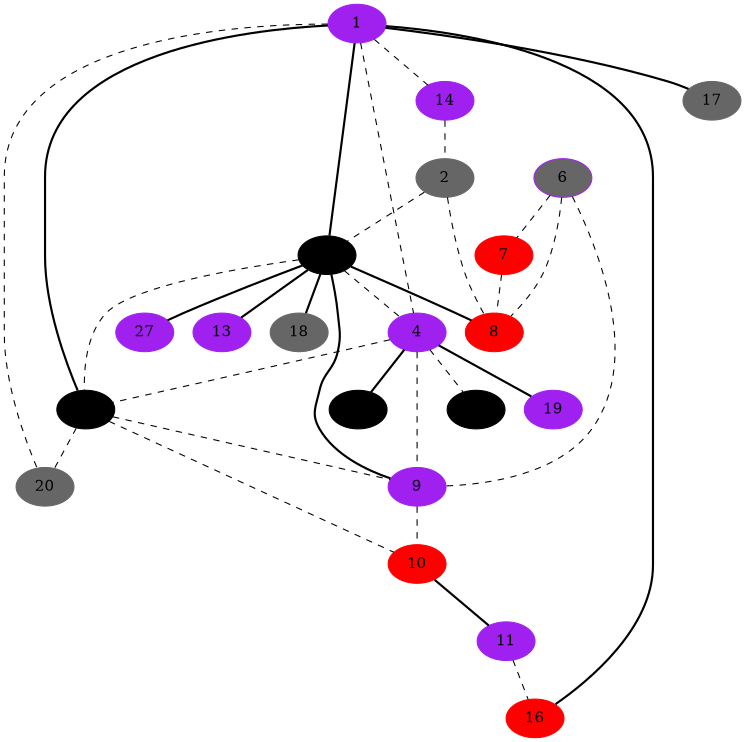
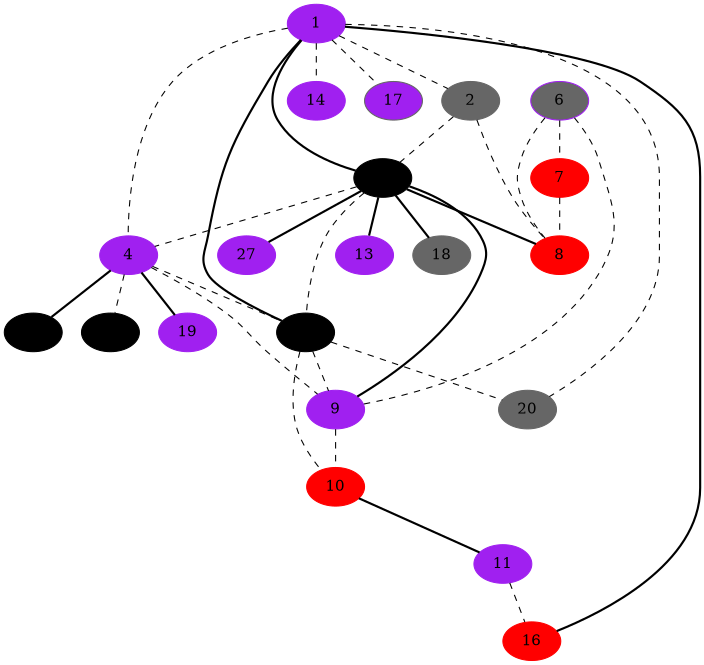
edge "1" -- "17": style bold -> dashed
node "17": fillcolor gray40 -> purple
edge "14" -- "2": now "1" -- "2"
